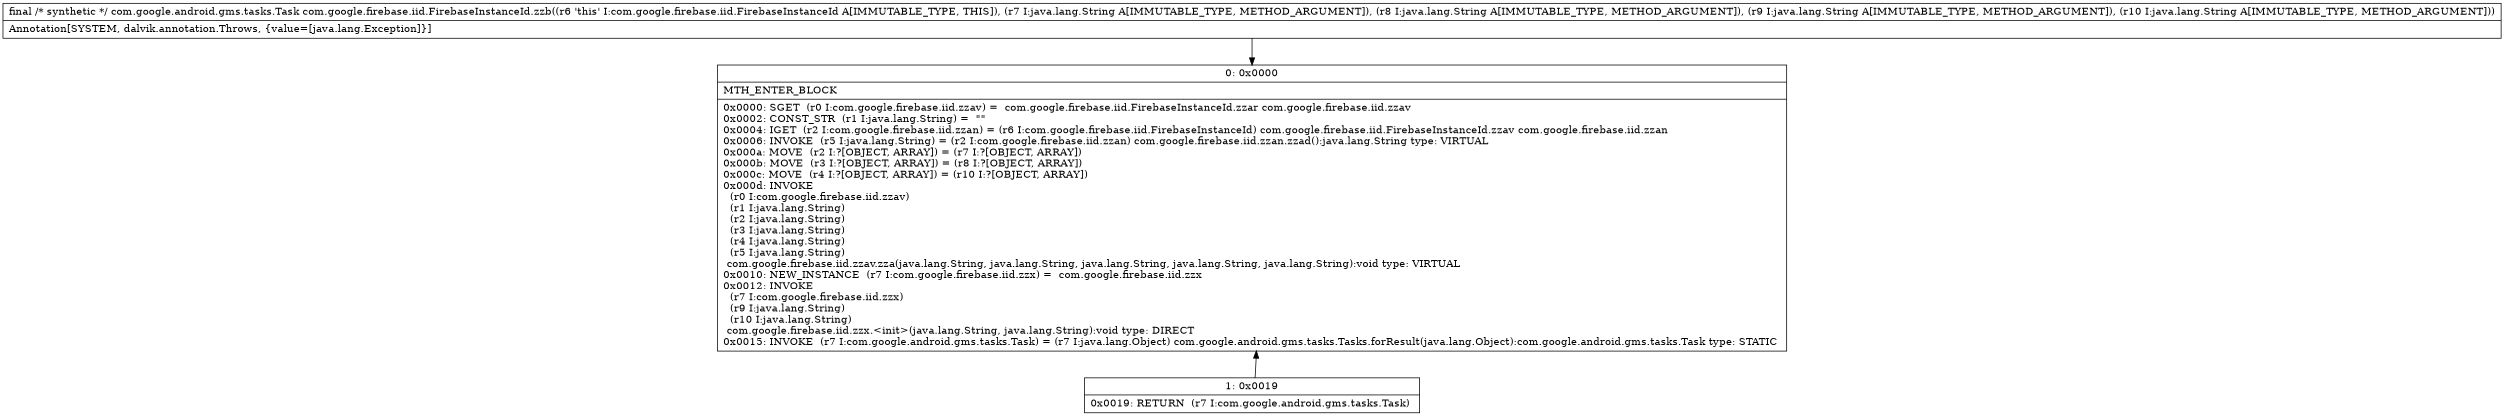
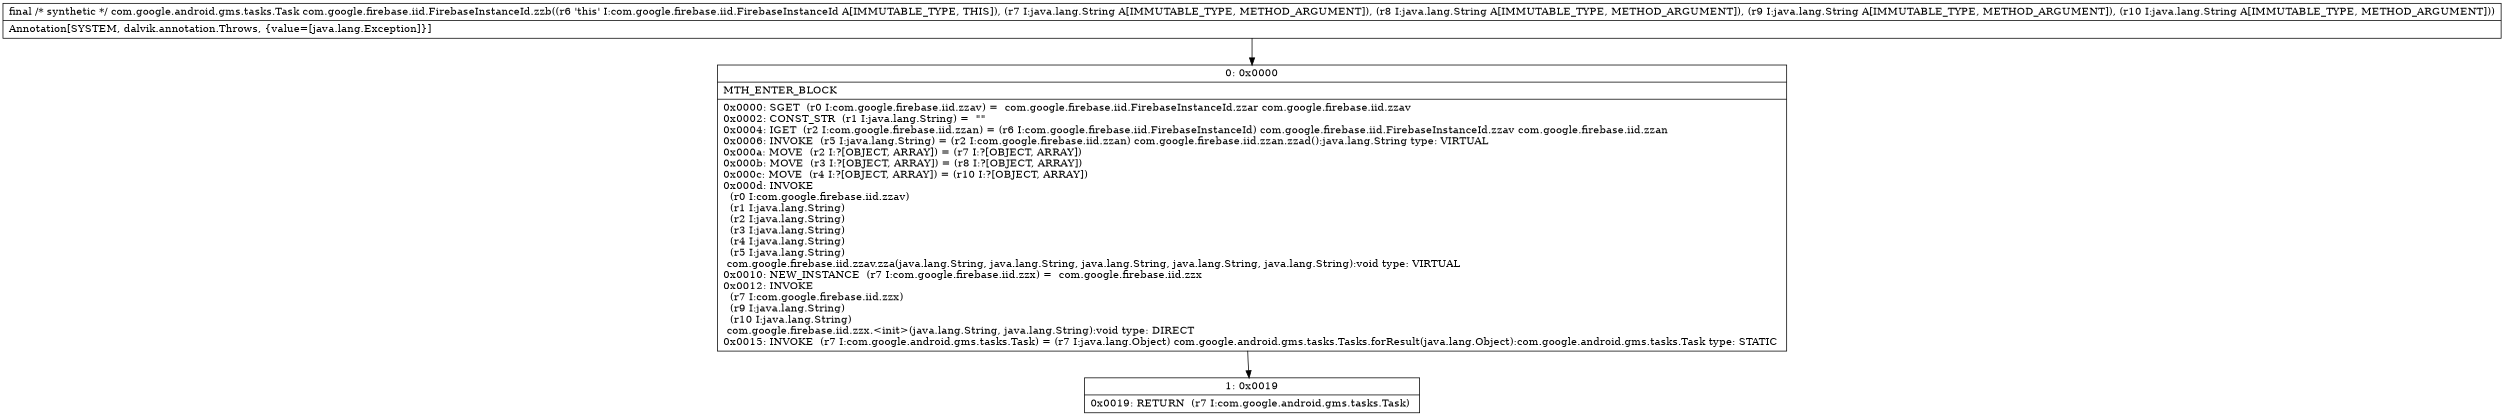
edge "1: 0x0019" -> "0: 0x0000": reversed
